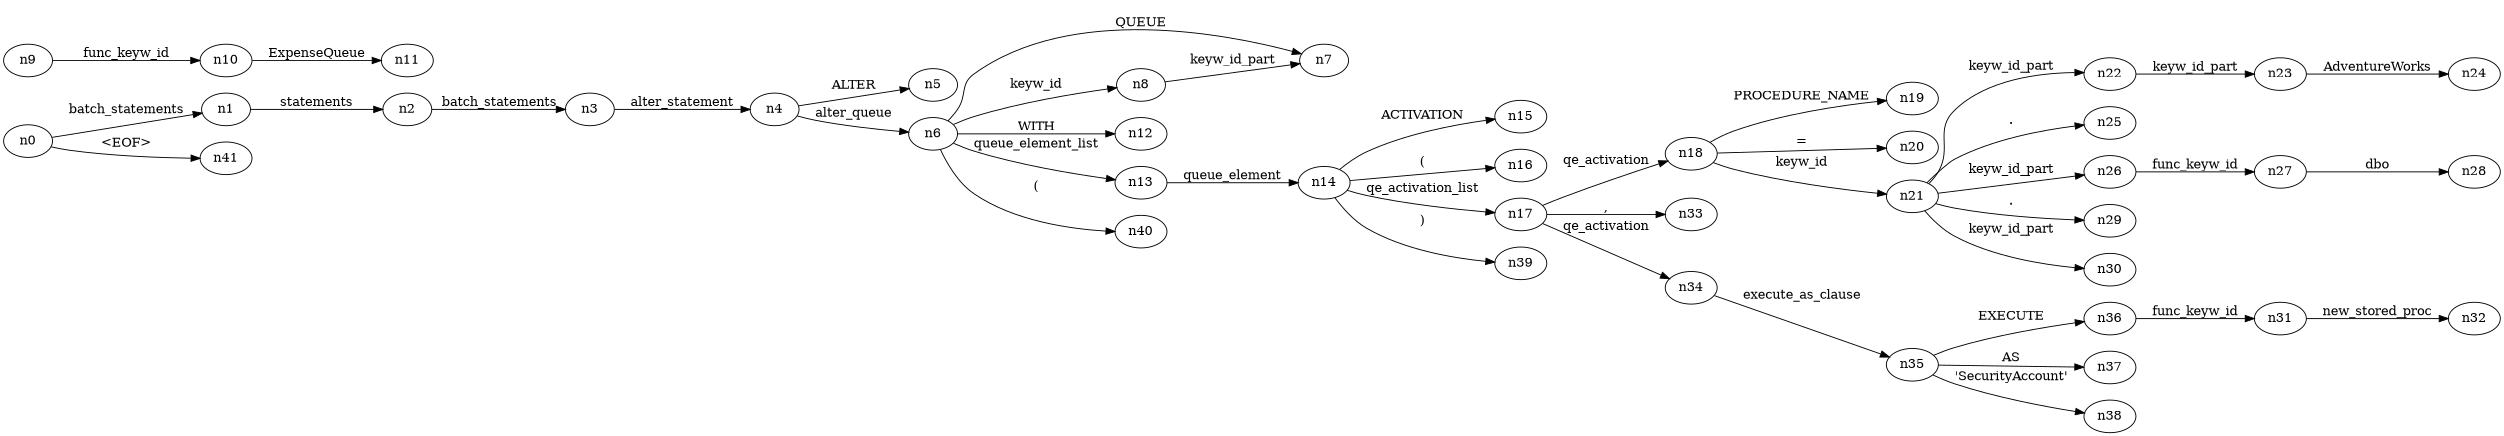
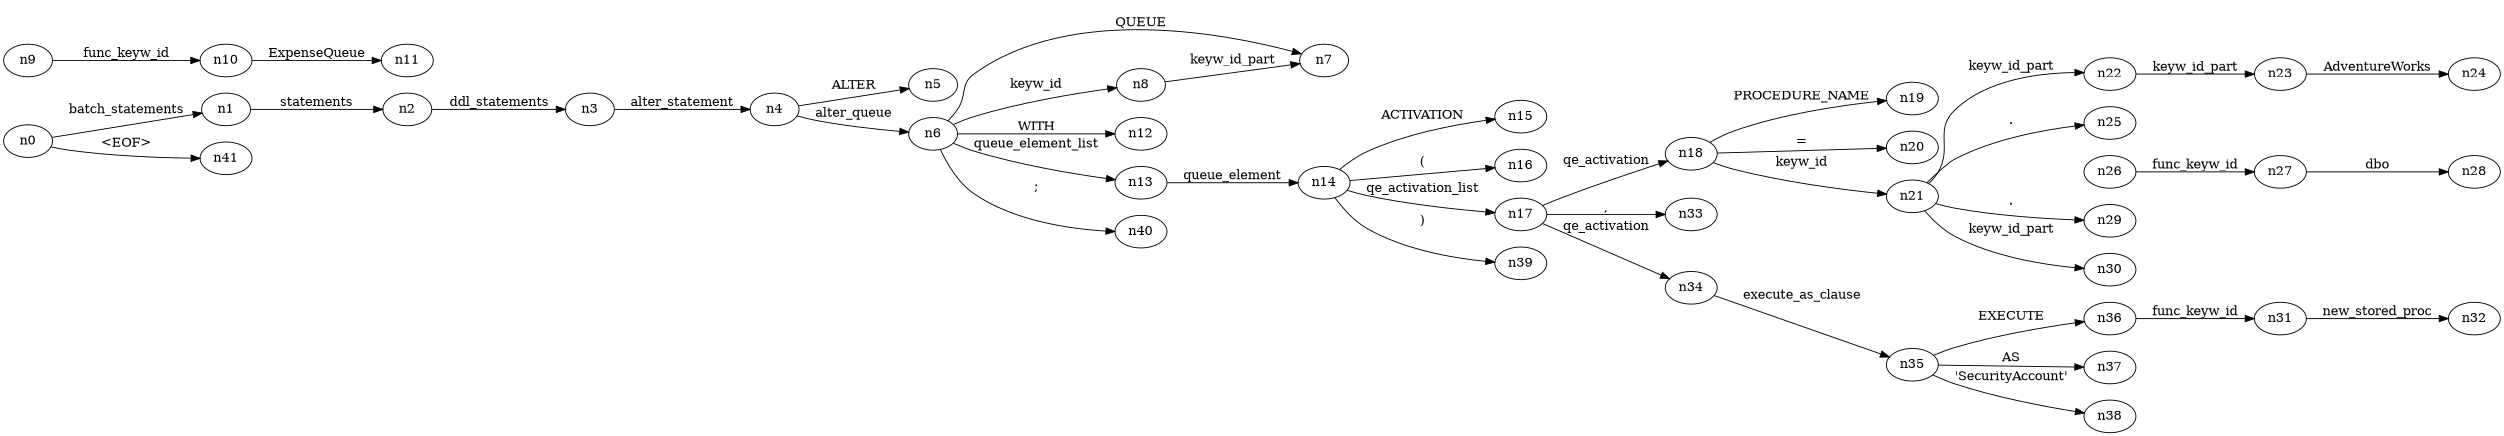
edge "n2" -> "n3": label "batch_statements" -> "ddl_statements"
edge "n21" -> "n26": removed, label "keyw_id_part"
edge "n6" -> "n40": label "(" -> ";"
